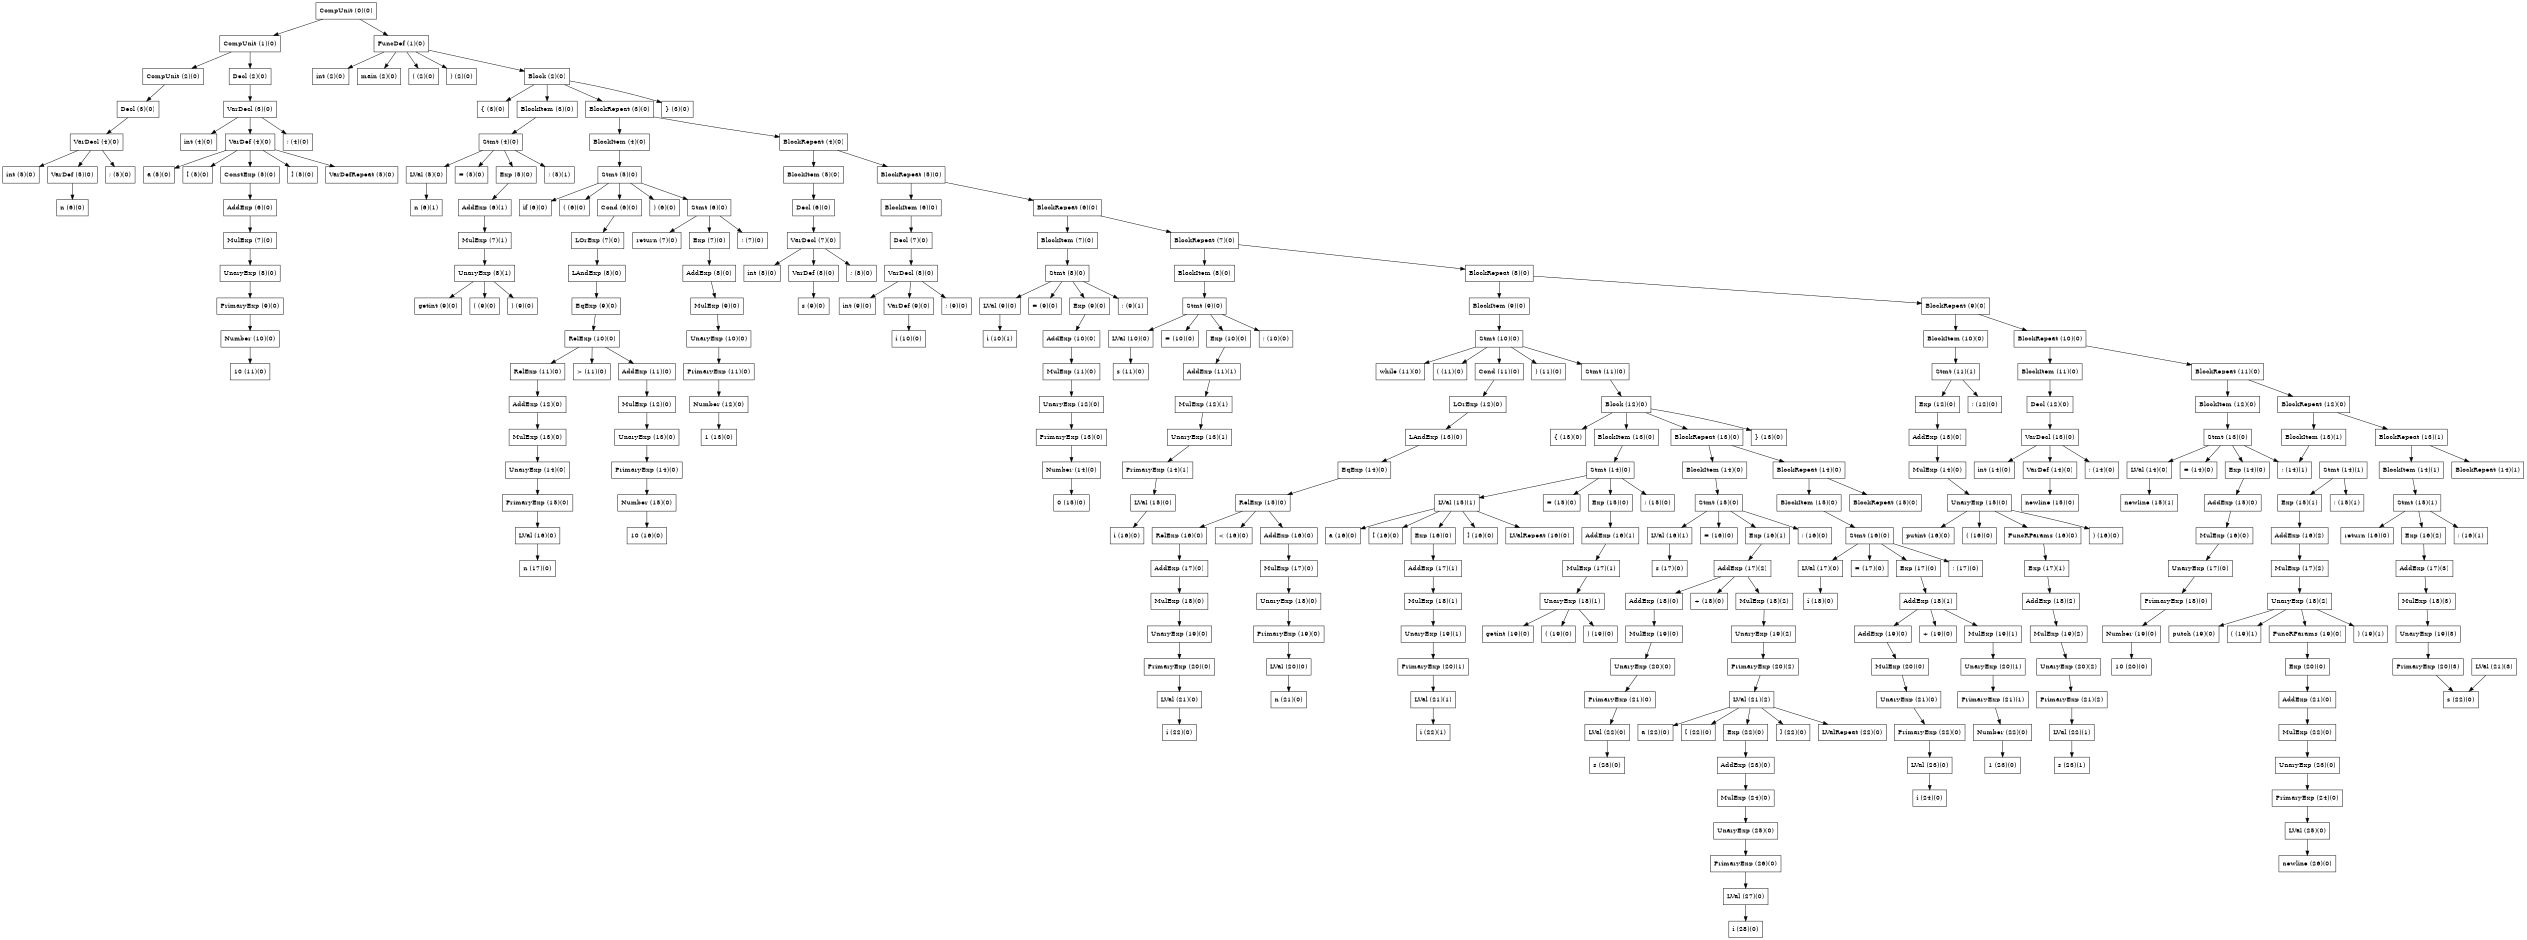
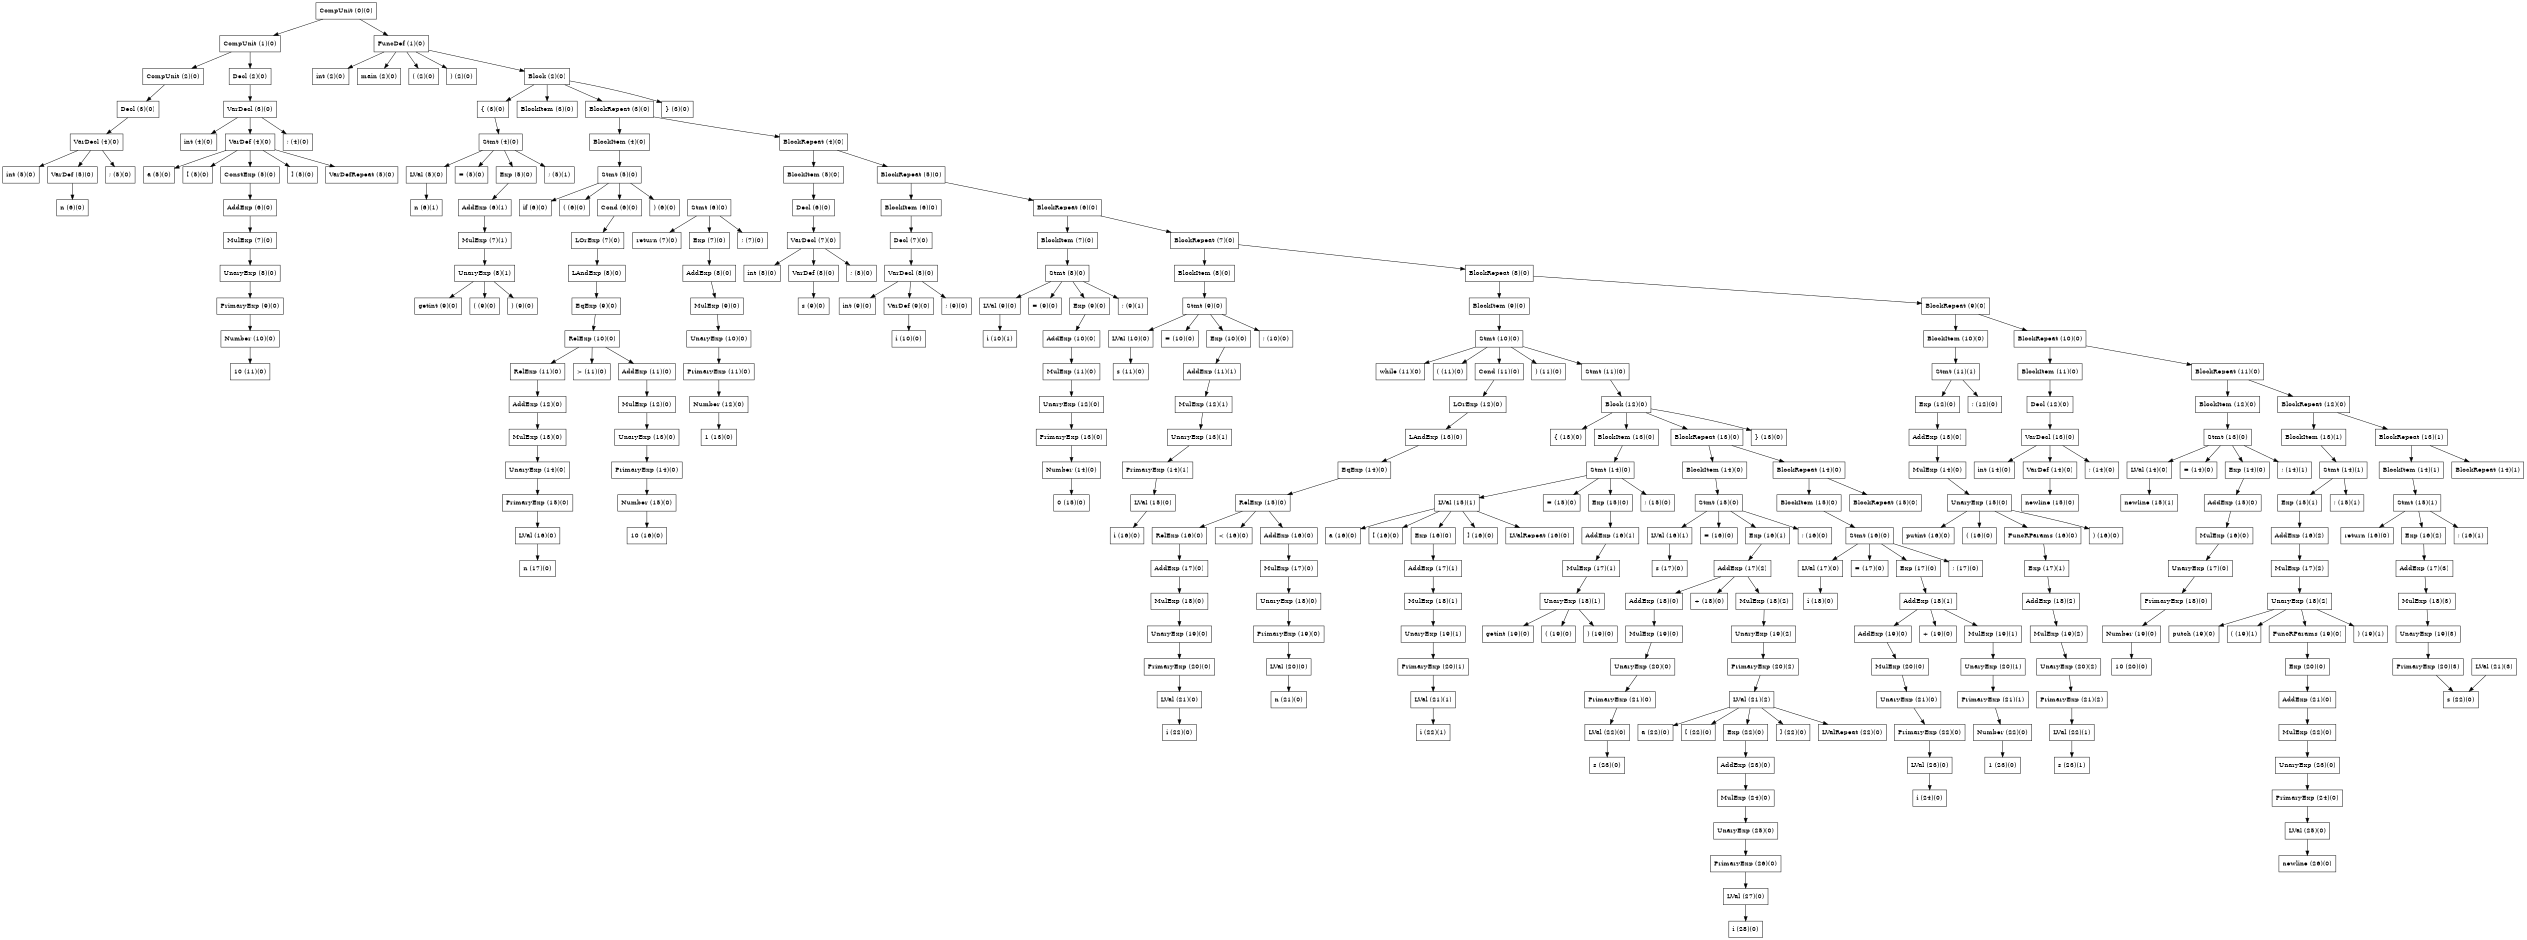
edge "BlockItem (3)(0)" -> "Stmt (4)(0)": now "{ (3)(0)" -> "Stmt (4)(0)"
edge "Stmt (5)(0)" -> "Stmt (6)(0)": removed
edge "BlockItem (13)(1)" -> "; (14)(1)": now "BlockItem (13)(1)" -> "Stmt (14)(1)"
